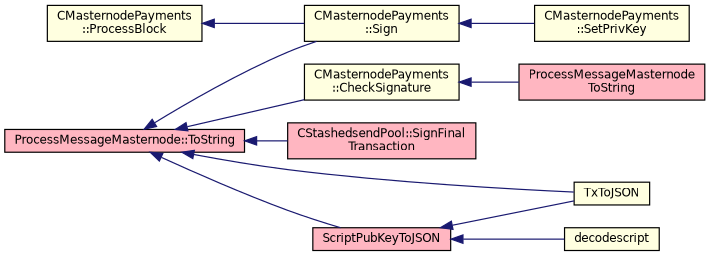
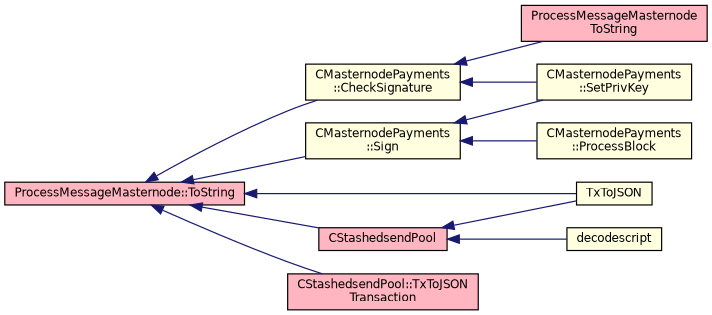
edge "CMasternodePayments ::Sign" -> "CMasternodePayments ::ProcessBlock": reversed
edge "CMasternodePayments ::SetPrivKey" -> "CMasternodePayments ::CheckSignature": added
node "CStashedsendPool::SignFinal Transaction": label "CStashedsendPool::SignFinal Transaction" -> "CStashedsendPool::TxToJSON Transaction"
node "ScriptPubKeyToJSON": label "ScriptPubKeyToJSON" -> "CStashedsendPool"
